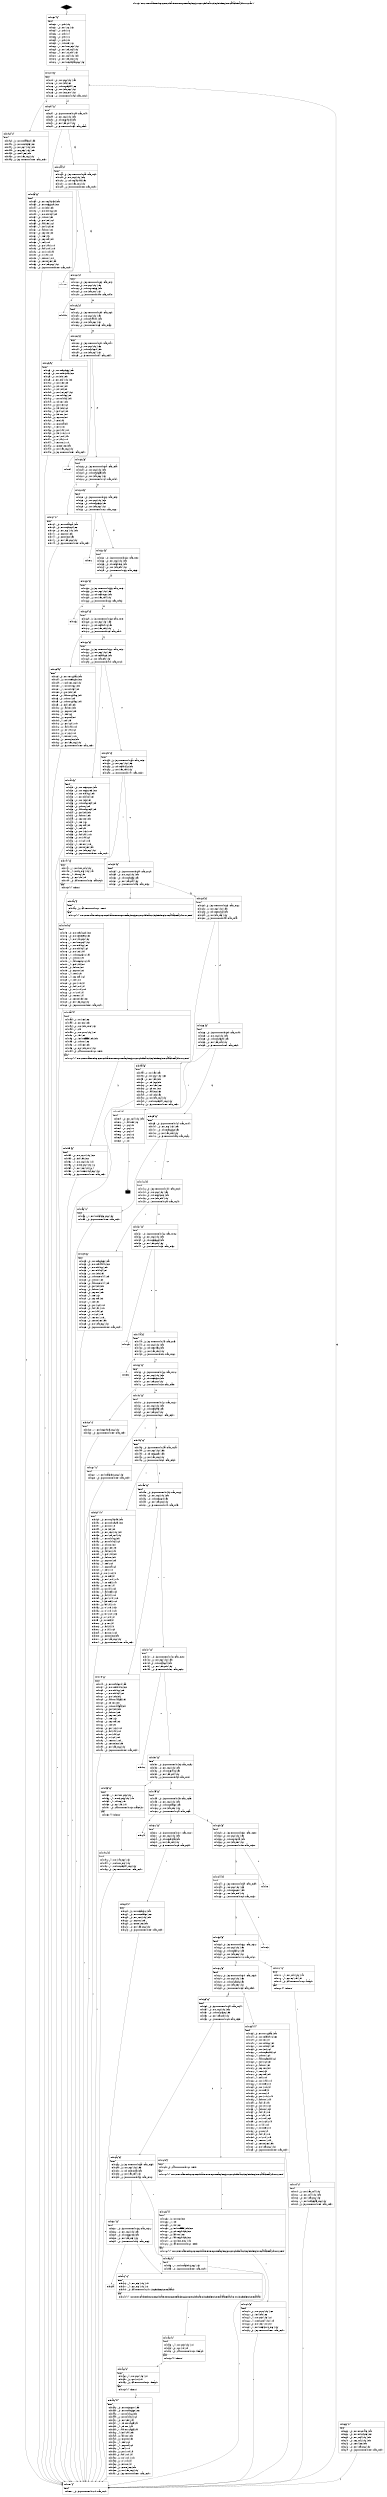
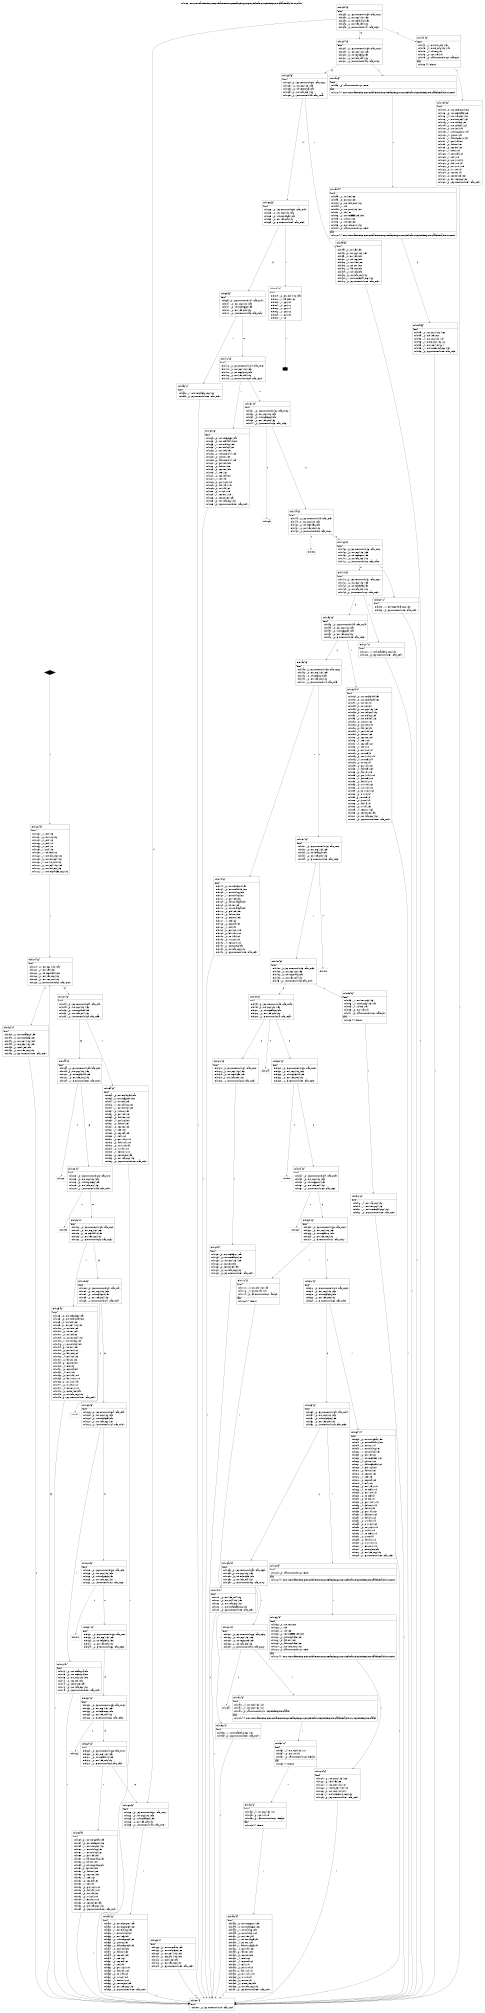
edge "0x401382 [25]" -> "0x40139b [25]": reversed
